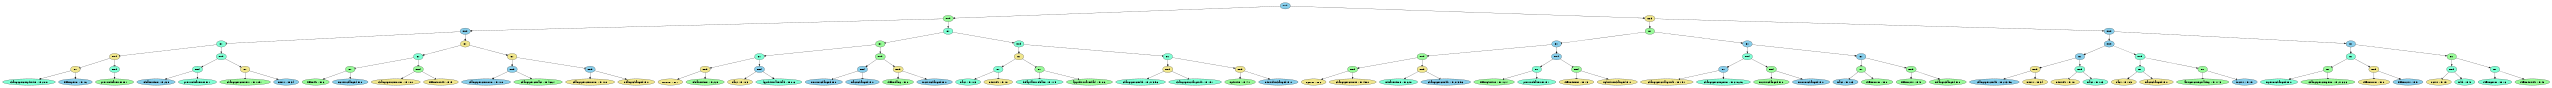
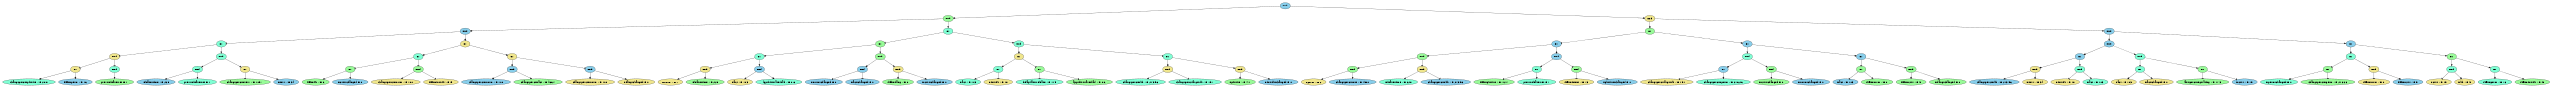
node "chang_perc_note <= 7500": fillcolor khaki -> skyblue
node "Apk_size_changed = 0": fillcolor khaki -> skyblue
node "Nlib <= 9": fillcolor aquamarine -> khaki
